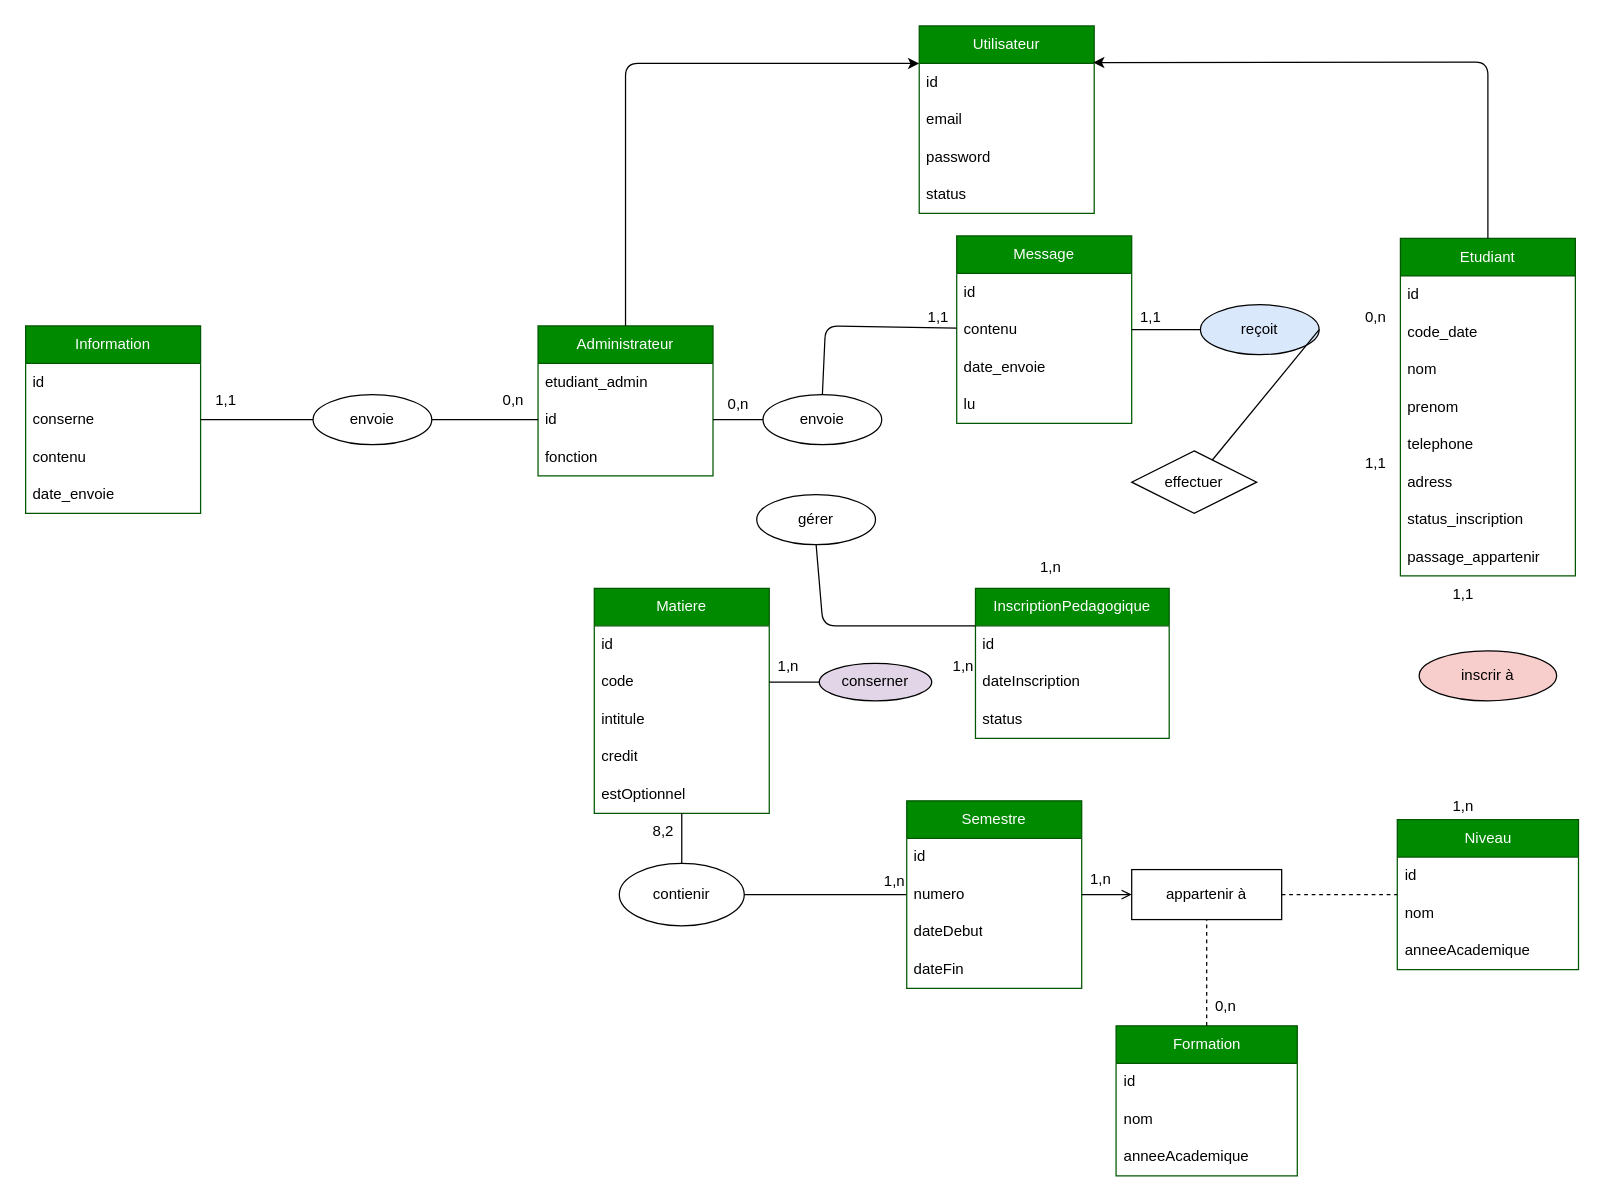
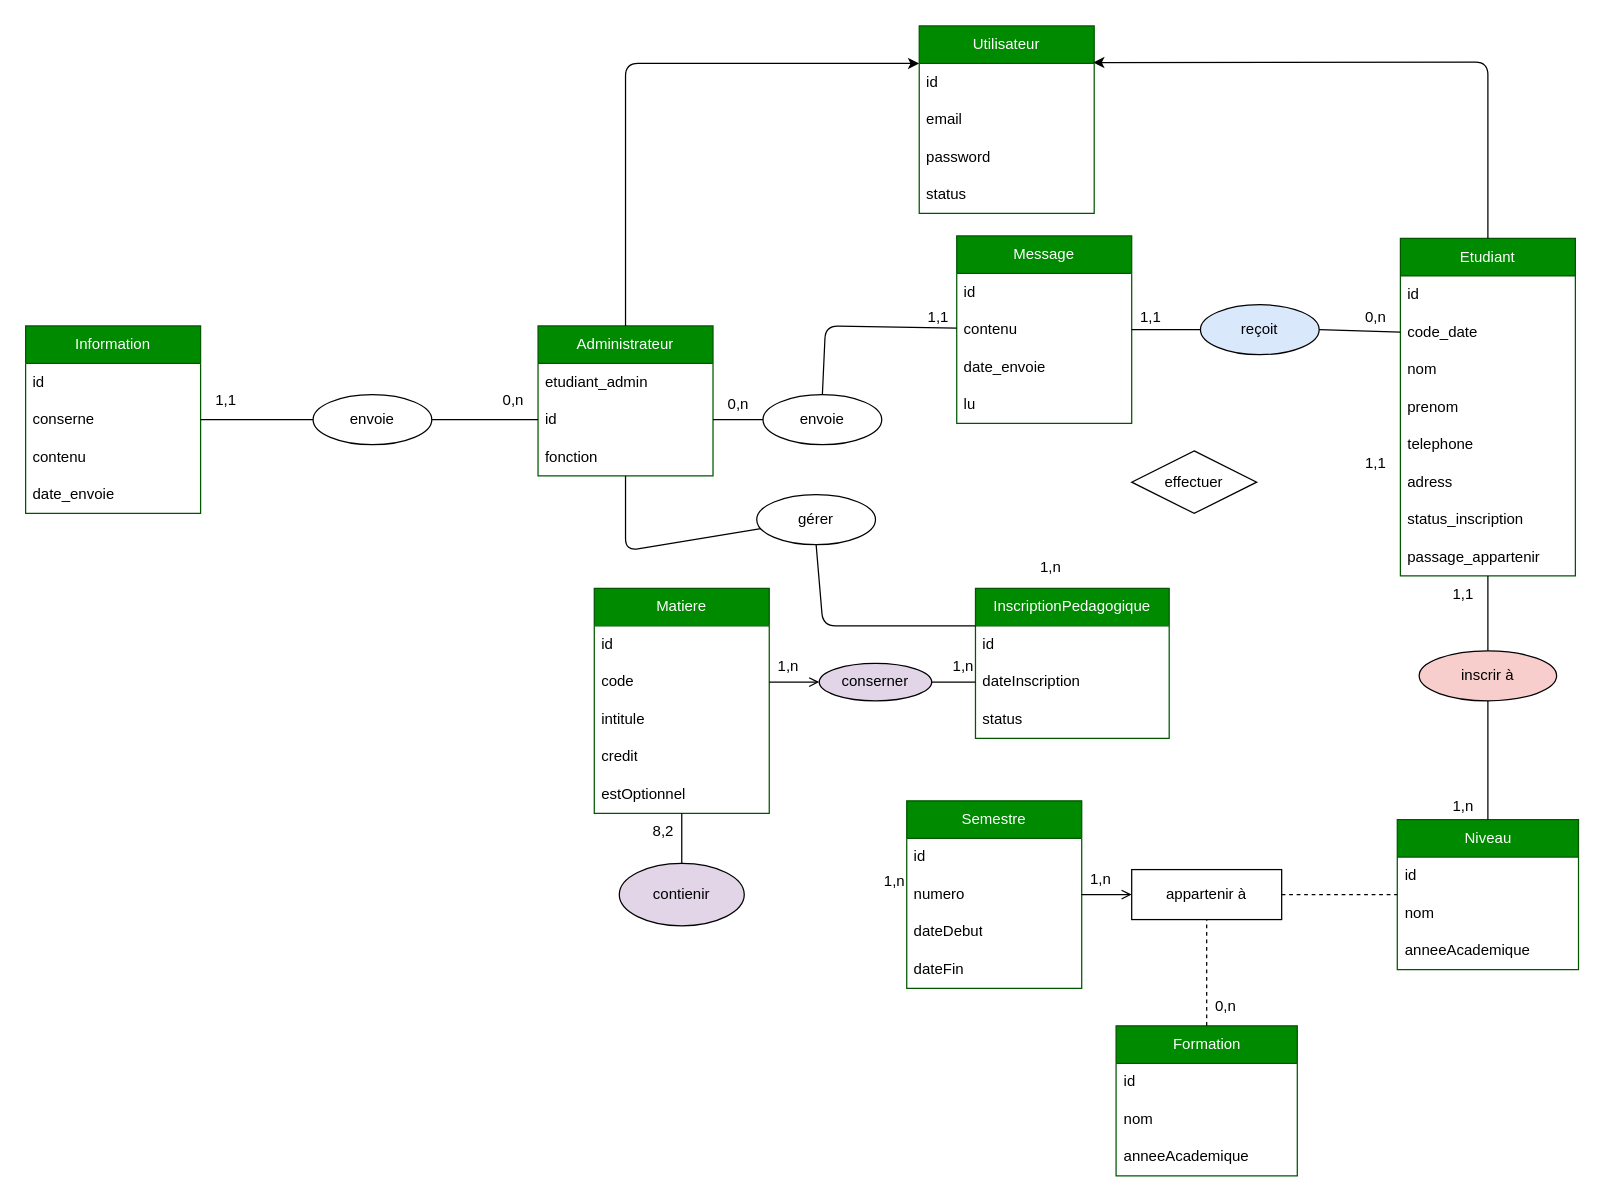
edge "reçoit" -- "effectuer": now "reçoit" -- "code_date"
edge "Administrateur" -- "gérer": added
edge "Etudiant" -- "inscrir à": added
edge "code" -- "conserner": arrowhead none -> open
edge "conserner" -- "dateInscription": added
edge "inscrir à" -- "Niveau": added
node "contienir": fillcolor #ffffff -> #e1d5e7
edge "contienir" -- "Semestre": removed
